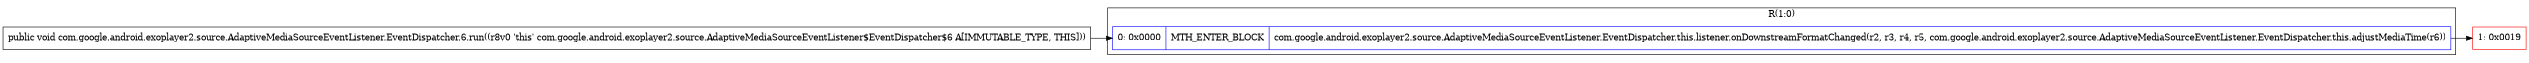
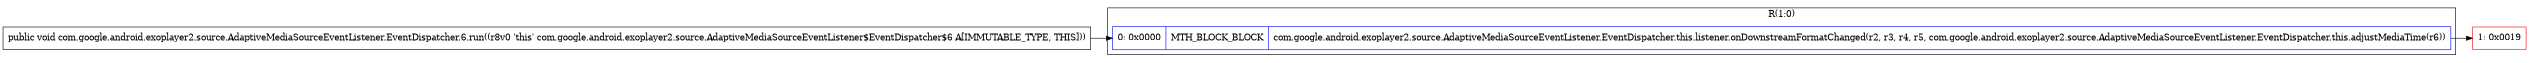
node "0: 0x0000": text "MTH_ENTER_BLOCK" -> "MTH_BLOCK_BLOCK"
